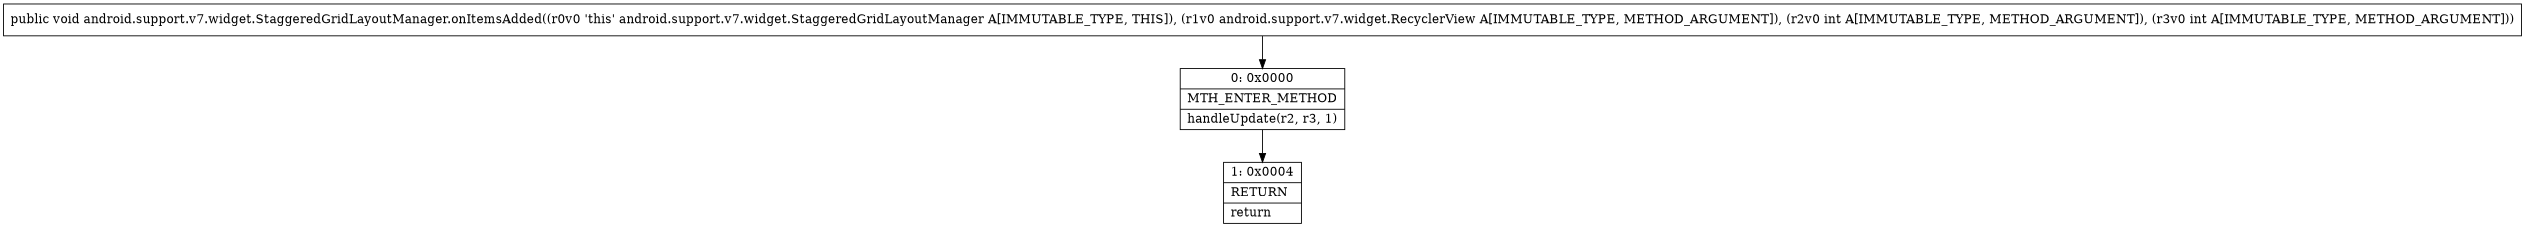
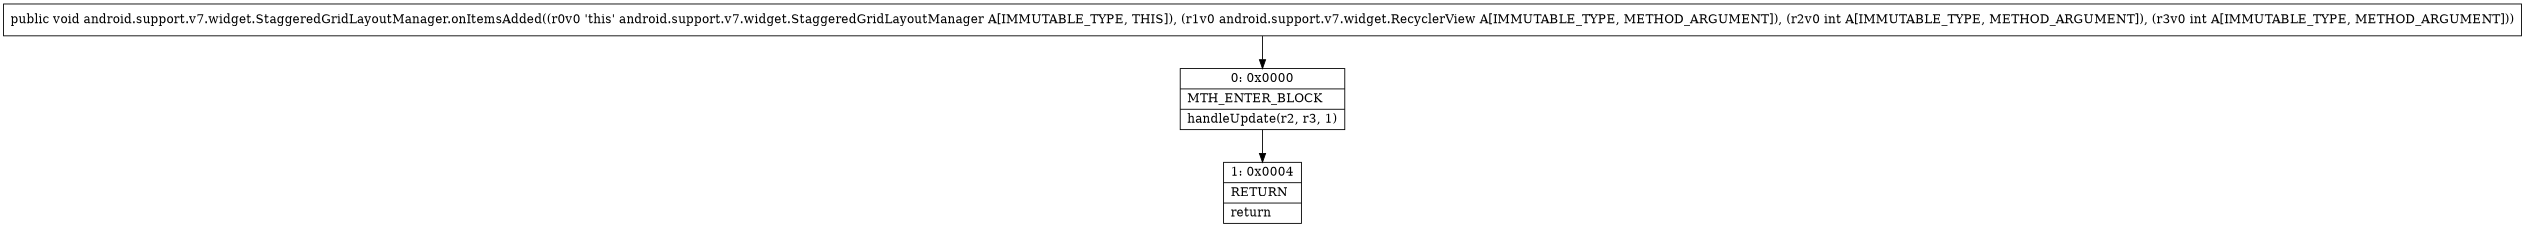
node "0: 0x0000": text "MTH_ENTER_METHOD" -> "MTH_ENTER_BLOCK"
